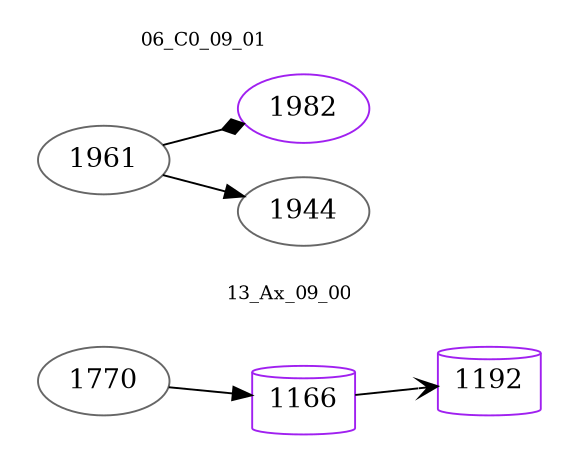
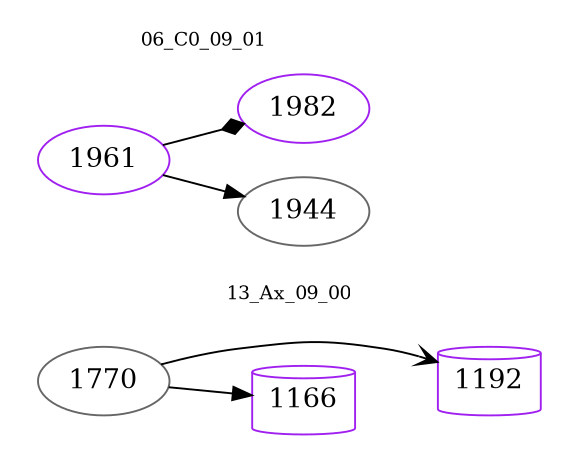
node "1961": color gray40 -> purple
edge "1166" -> "1192": now "1770" -> "1192"
